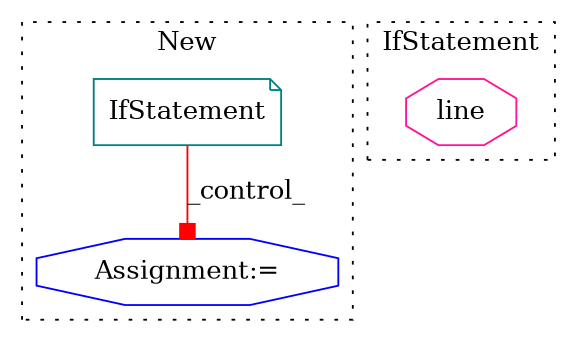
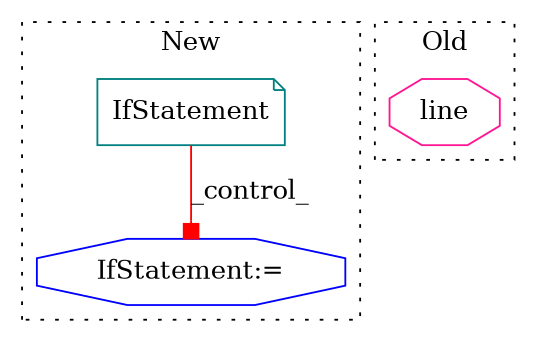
cluster "IfStatement": label "IfStatement" -> "Old"
node "Assignment:=": label "Assignment:=" -> "IfStatement:="
